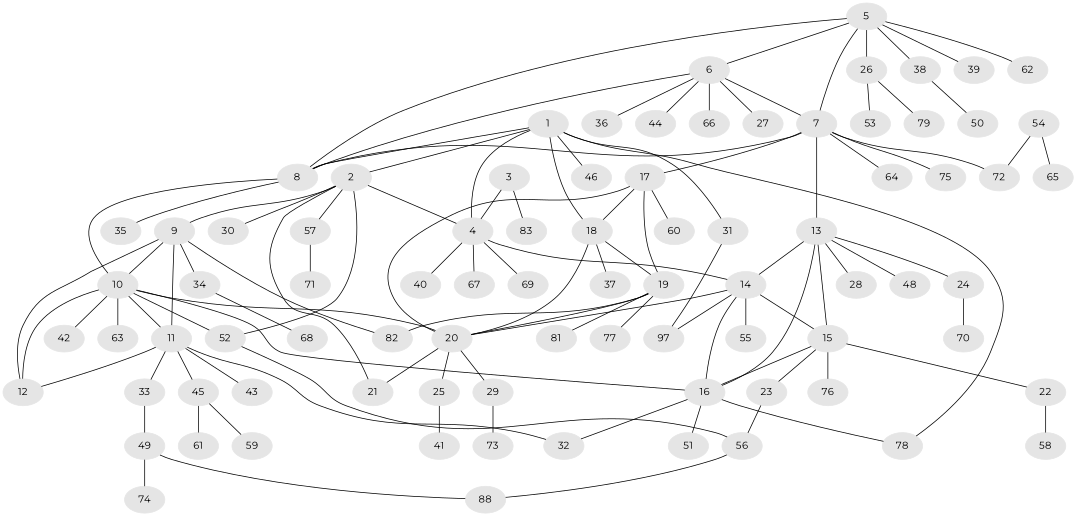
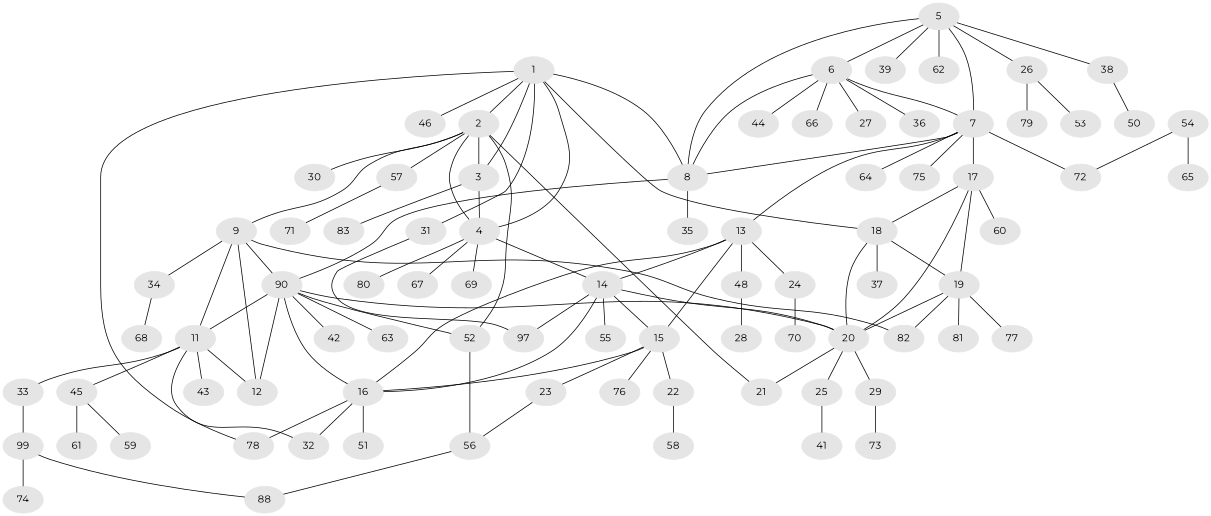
edge "1" -- "3": added
edge "2" -- "3": added
edge "13" -- "28": now "48" -- "28"
node "10": label "10" -> "90"
node "40": label "40" -> "80"
node "49": label "49" -> "99"
